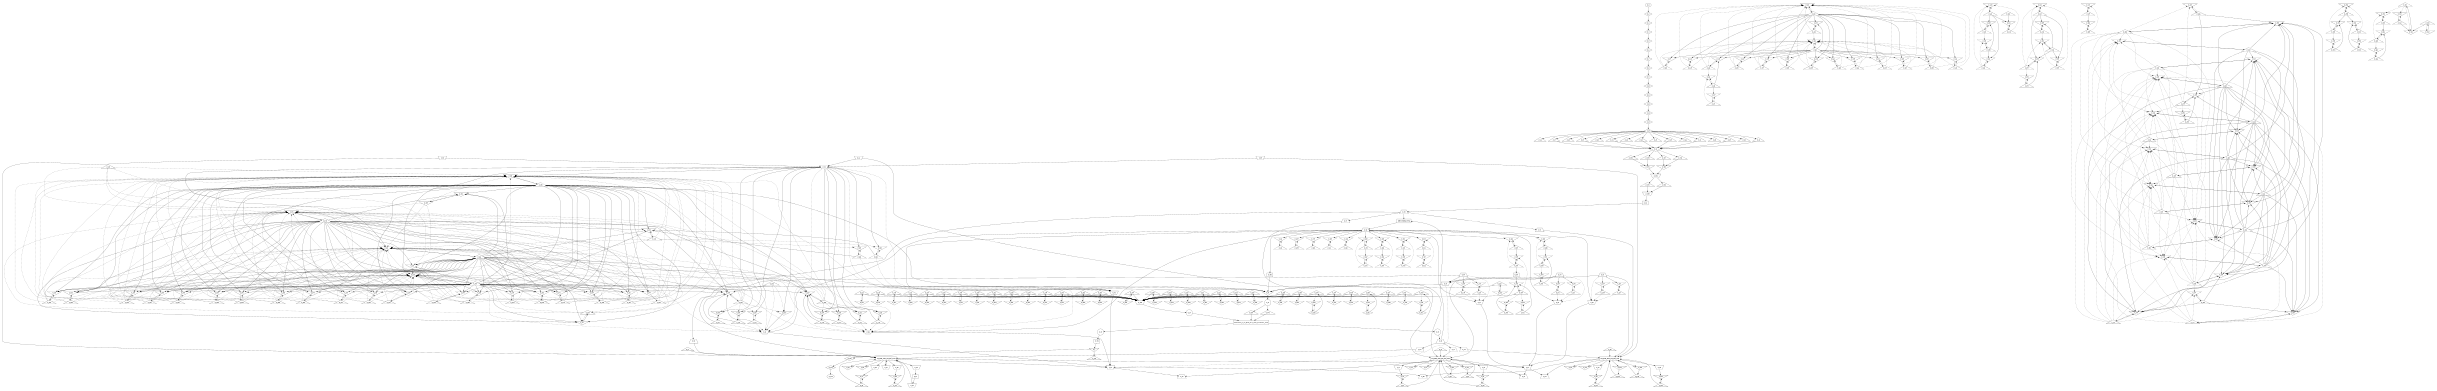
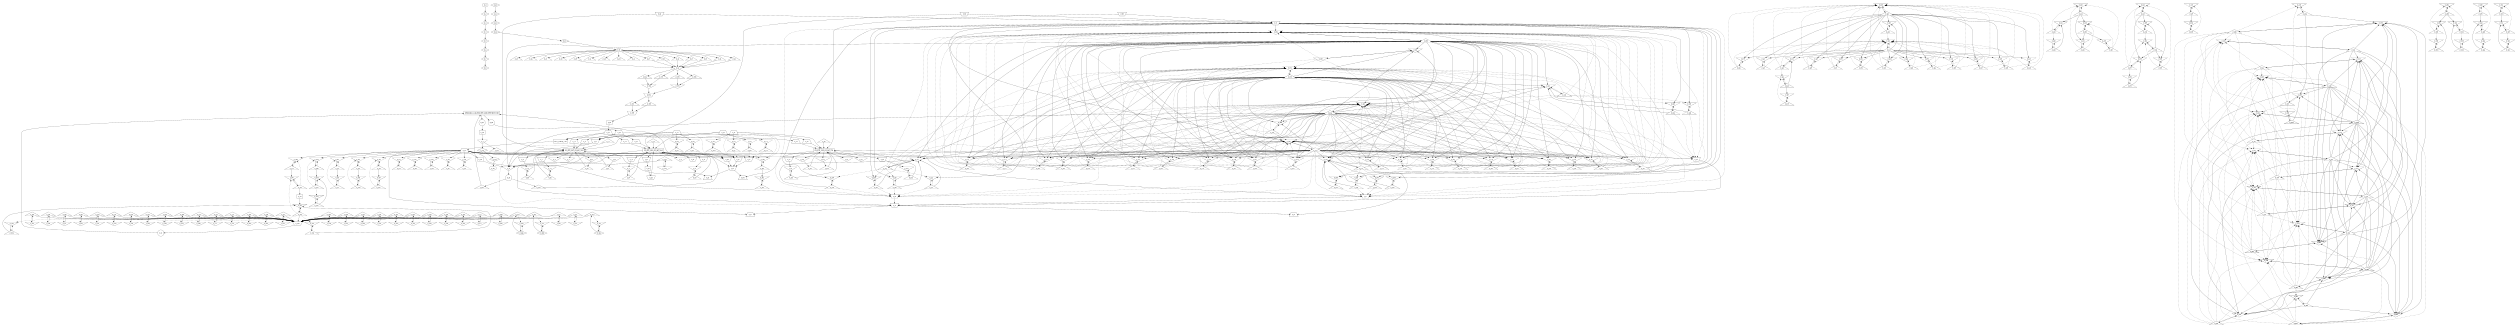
edge "e_415" -> "e_352": now "e_415" -> "e_402"
edge "e_122" -> "e_215": now "e_122" -> "e_148"
node "e_128": added
node "e_9": removed
edge "e_387" -> "e_384": now "e_91" -> "e_384"
edge "e_339" -> "e_168": now "e_339" -> "e_341"
edge "e_249" -> "e_269": now "e_249" -> "e_247"
edge "e_200" -> "e_65": now "e_200" -> "e_202"
node "e_53": removed
